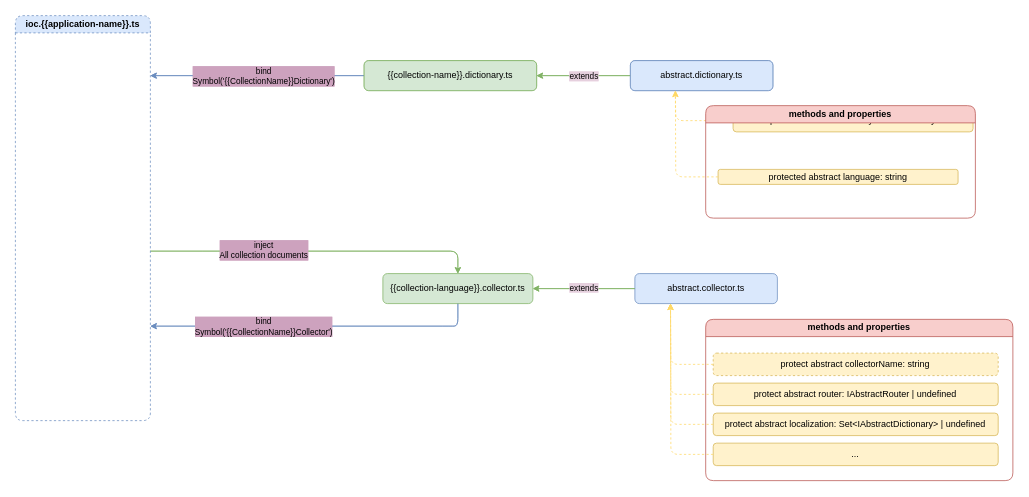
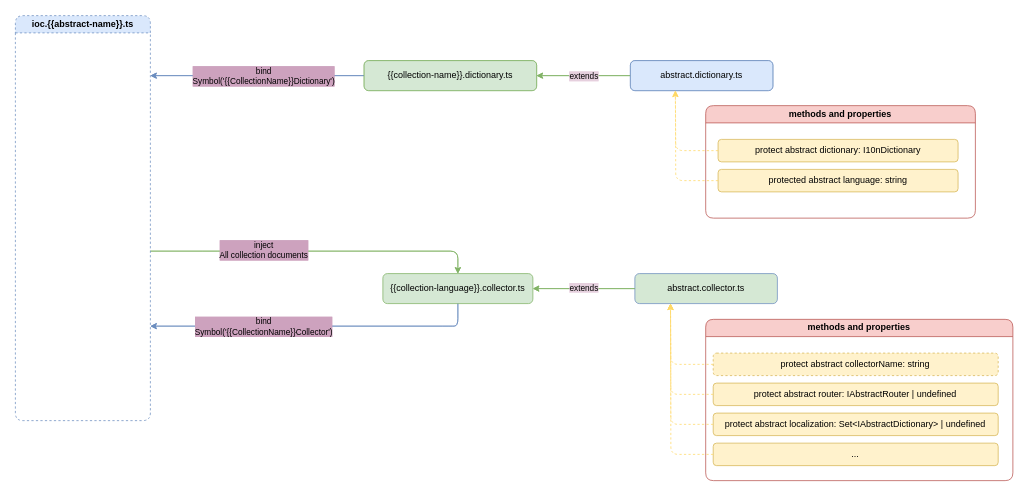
node "ioc.{{application-name}}.ts": label "ioc.{{application-name}}.ts" -> "ioc.{{abstract-name}}.ts"
node "protect abstract dictionary: I10nDictionary": moved (853, 120) -> (838, 150)
node "protected abstract language: string": size 240x15 -> 240x23
node "abstract.collector.ts": fillcolor #dae8fc -> #d5e8d4
